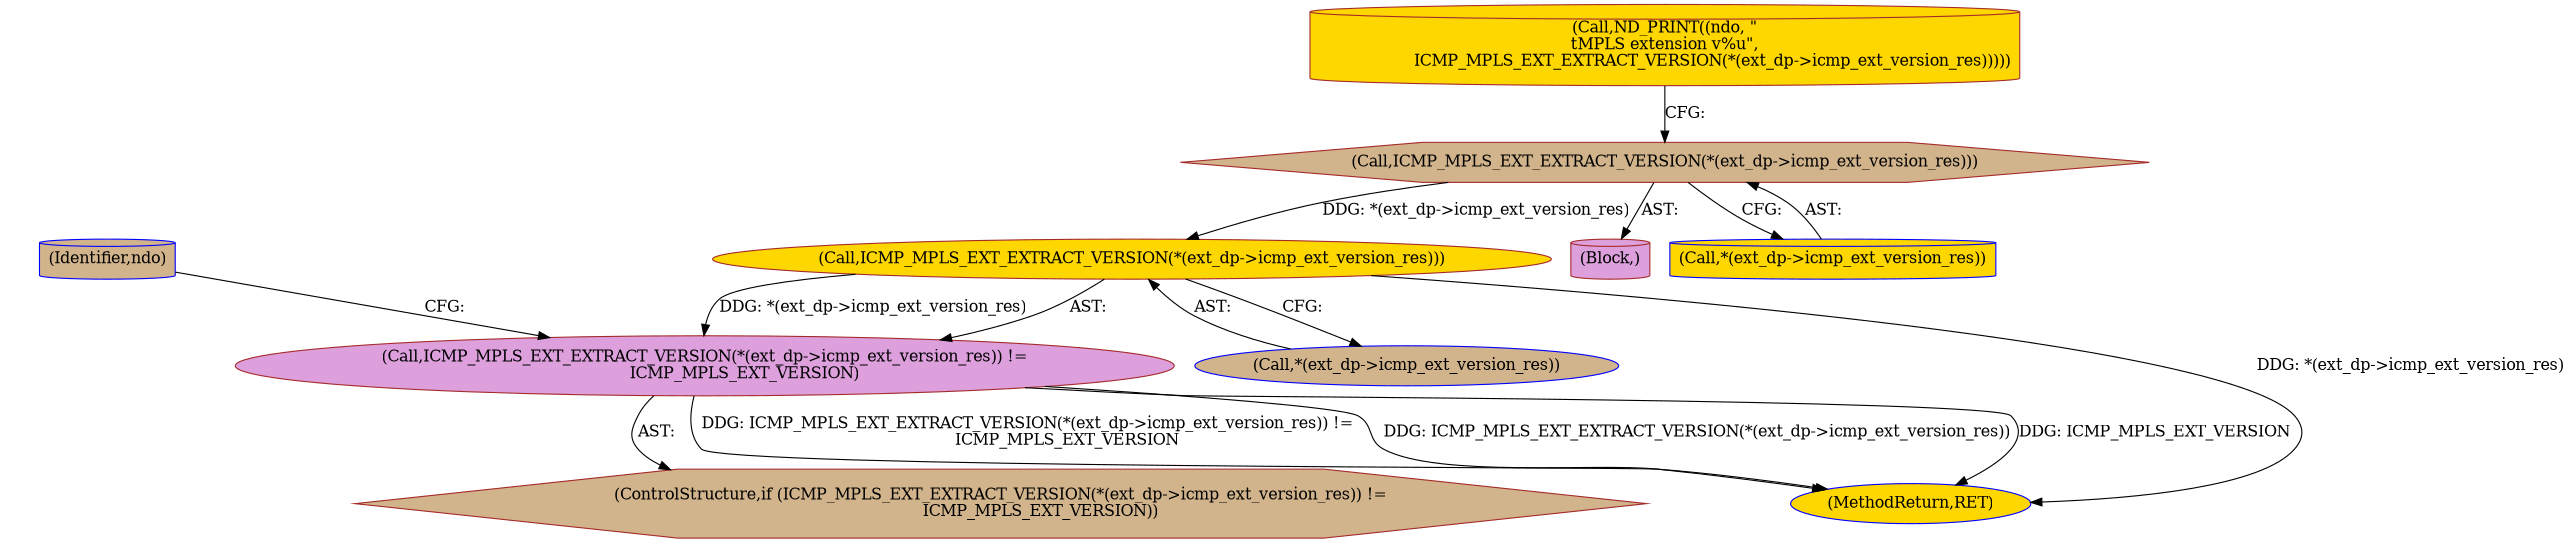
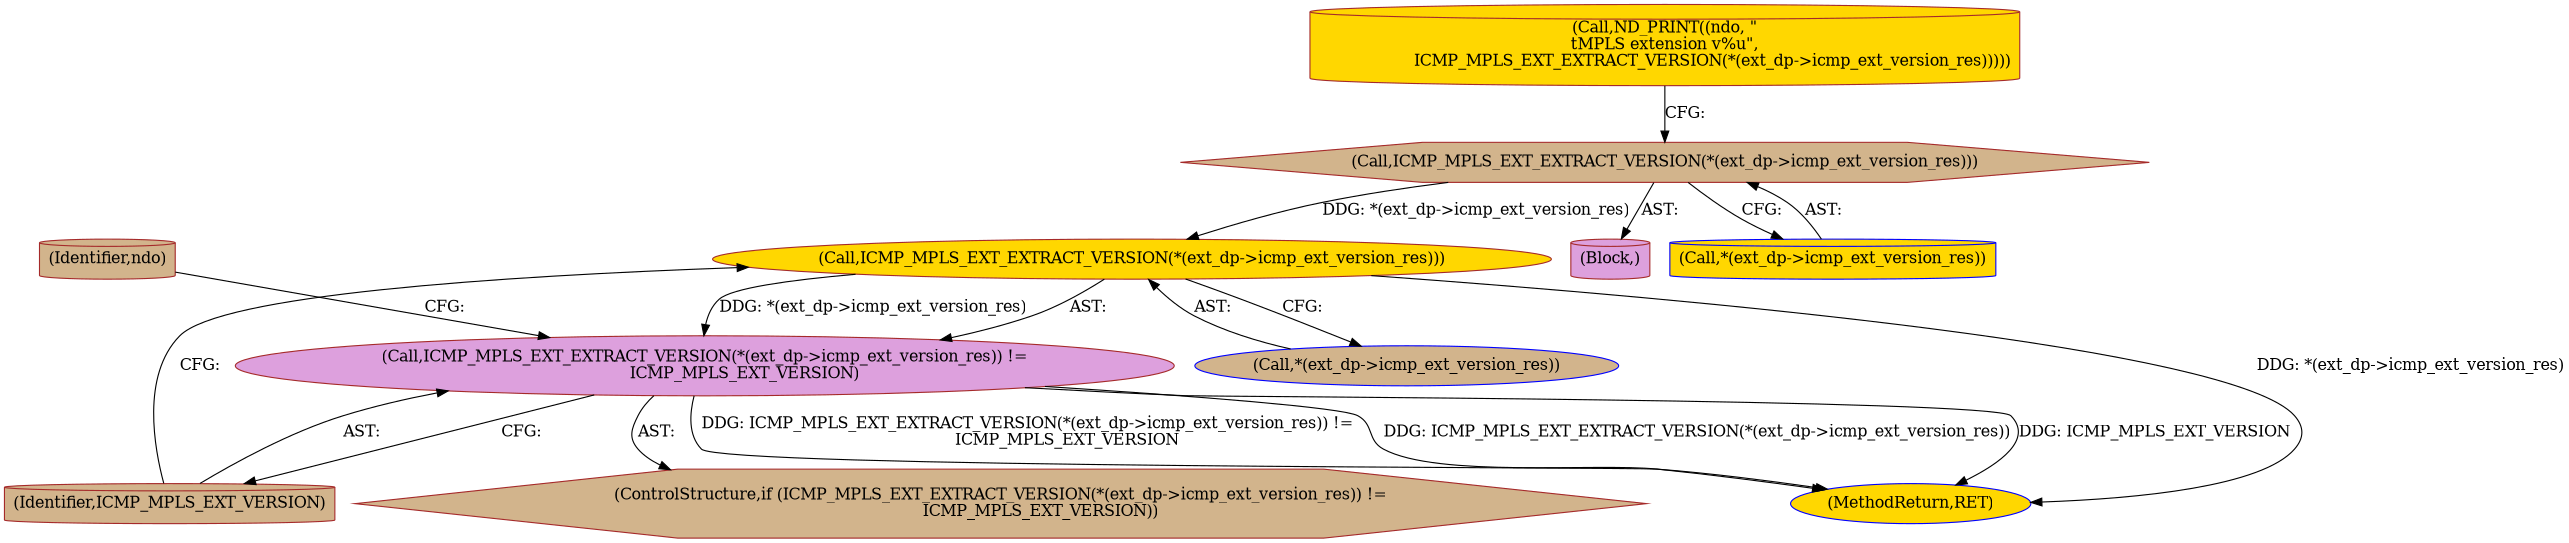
node "(Identifier,ndo)": color blue -> brown
node "(Identifier,ICMP_MPLS_EXT_VERSION)": added
